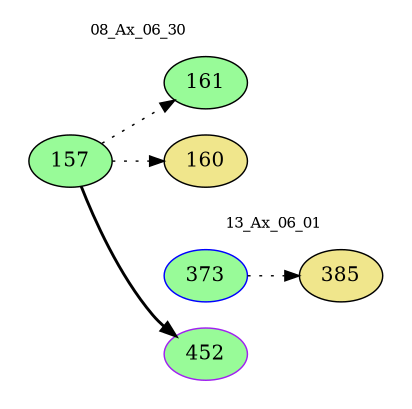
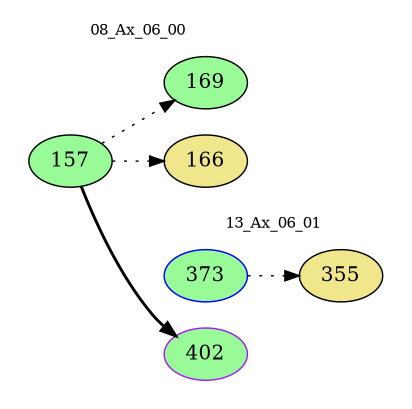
cluster "08_Ax_06_30": label "08_Ax_06_30" -> "08_Ax_06_00"
node "161": label "161" -> "169"
node "160": label "160" -> "166"
node "385": label "385" -> "355"
node "452": label "452" -> "402"
